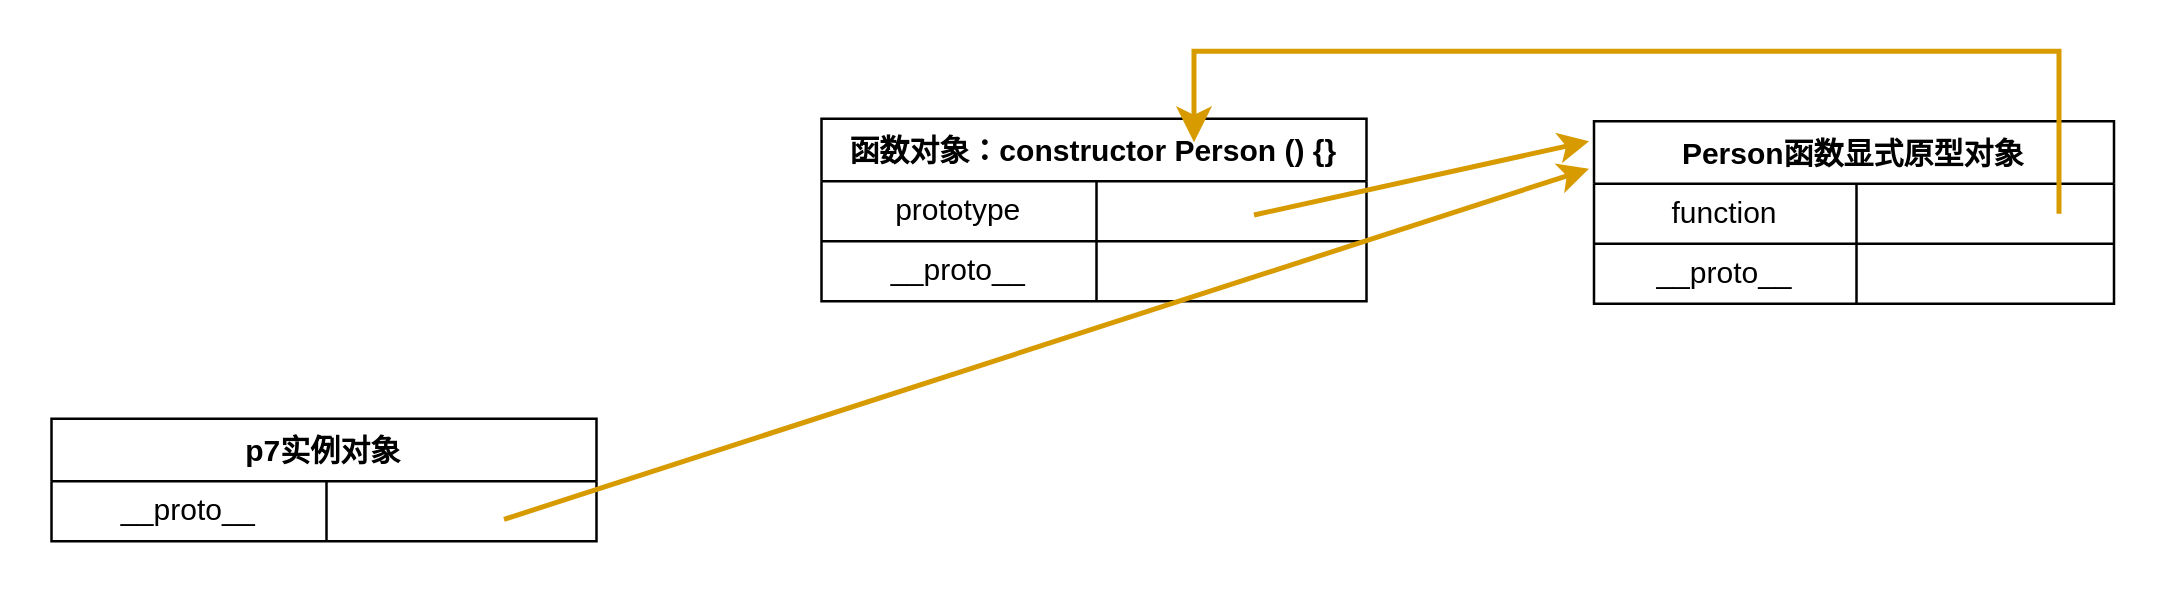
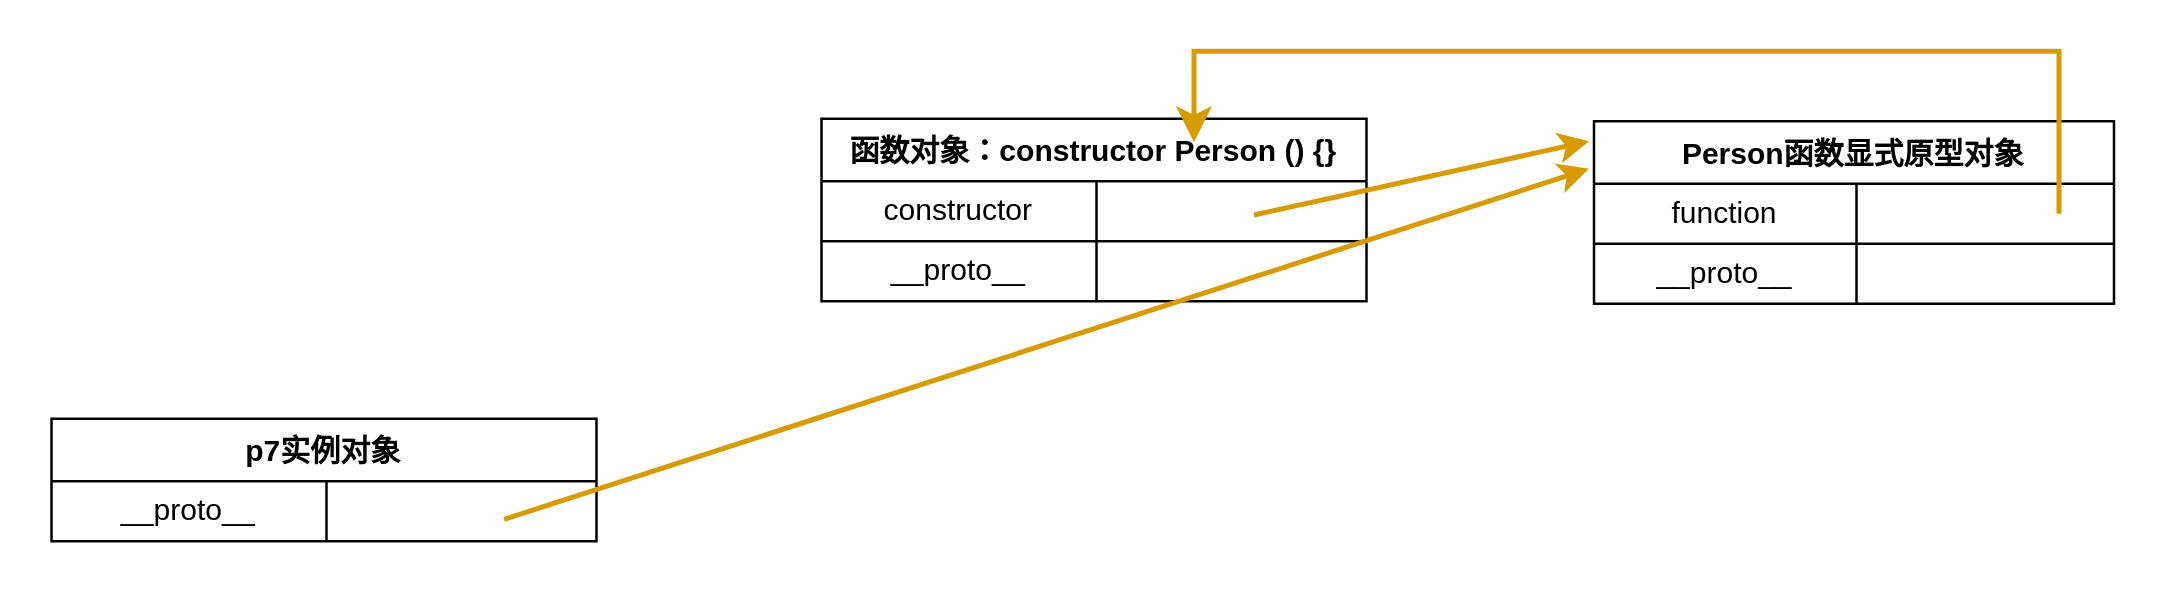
node "prototype": label "prototype" -> "constructor"
